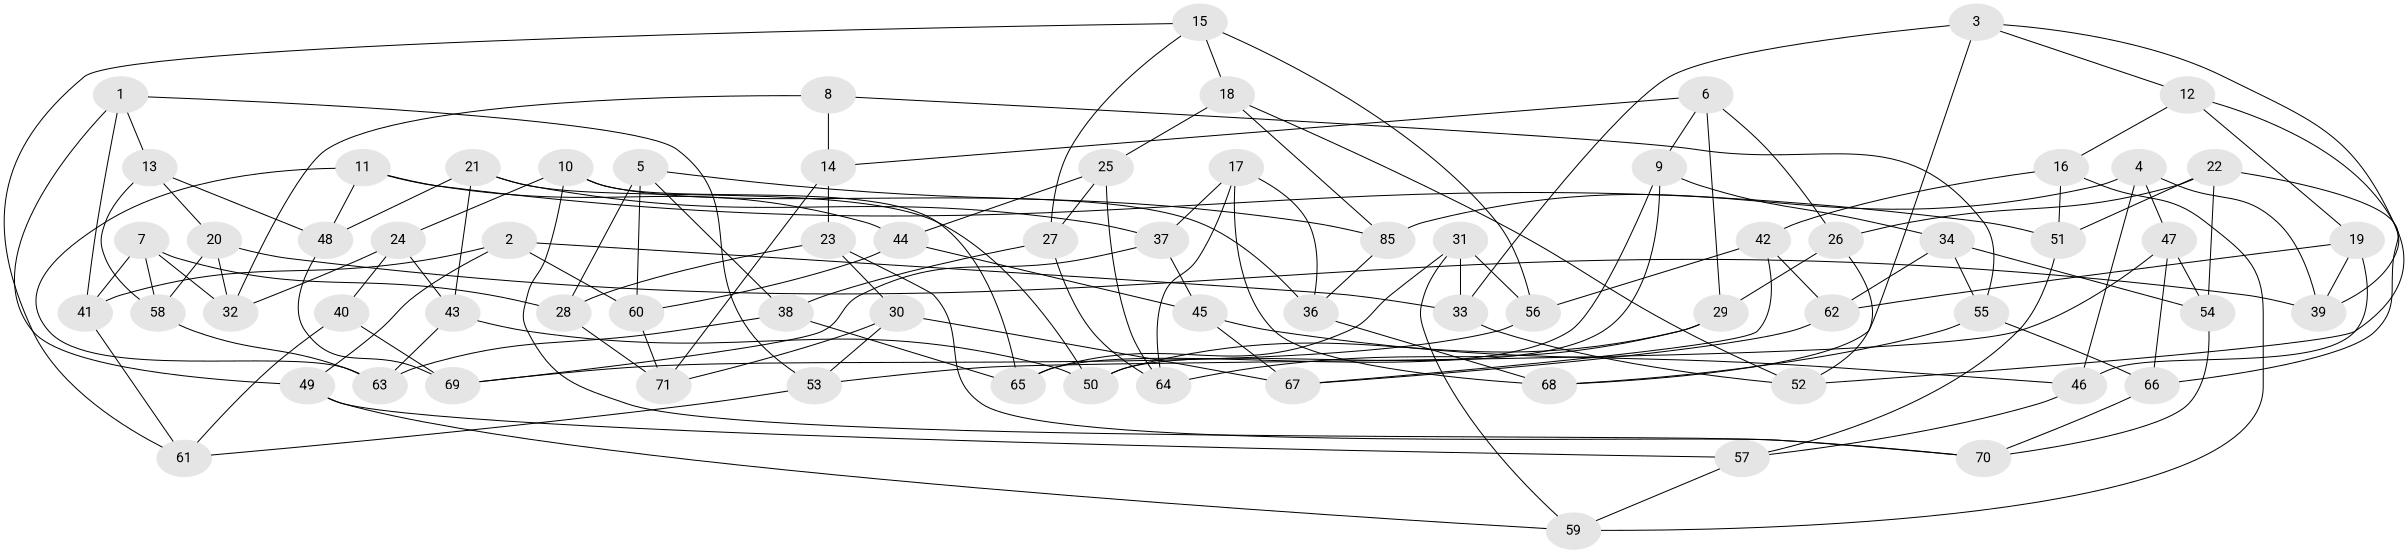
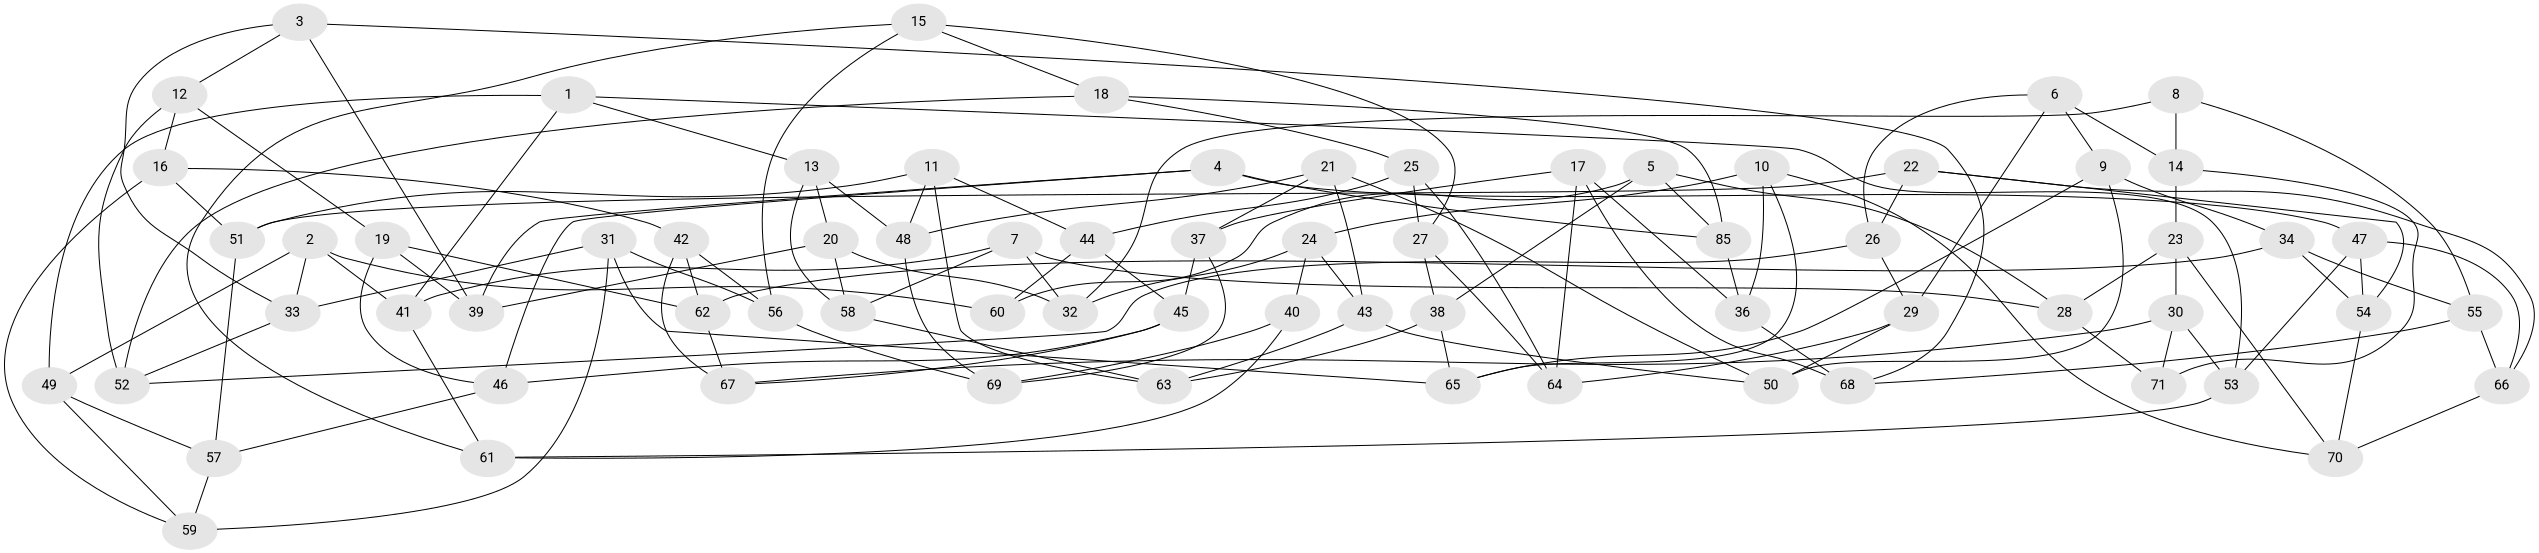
edge "60" -- "71": removed
